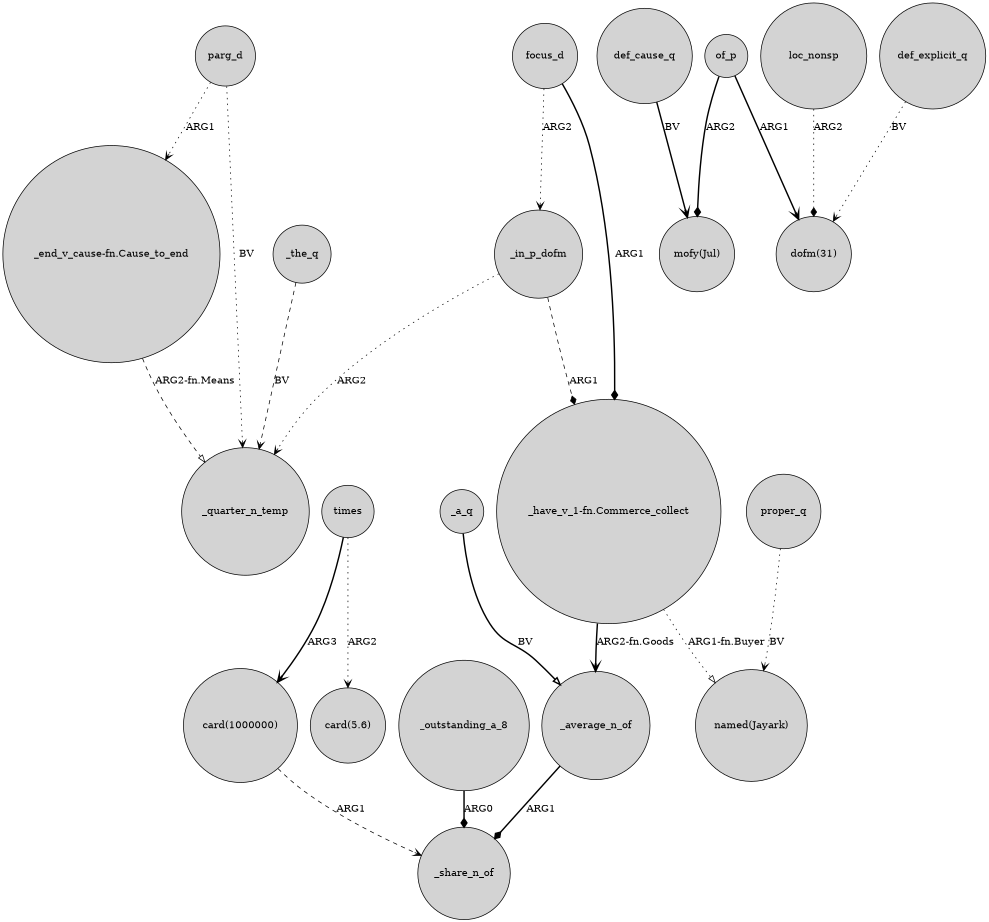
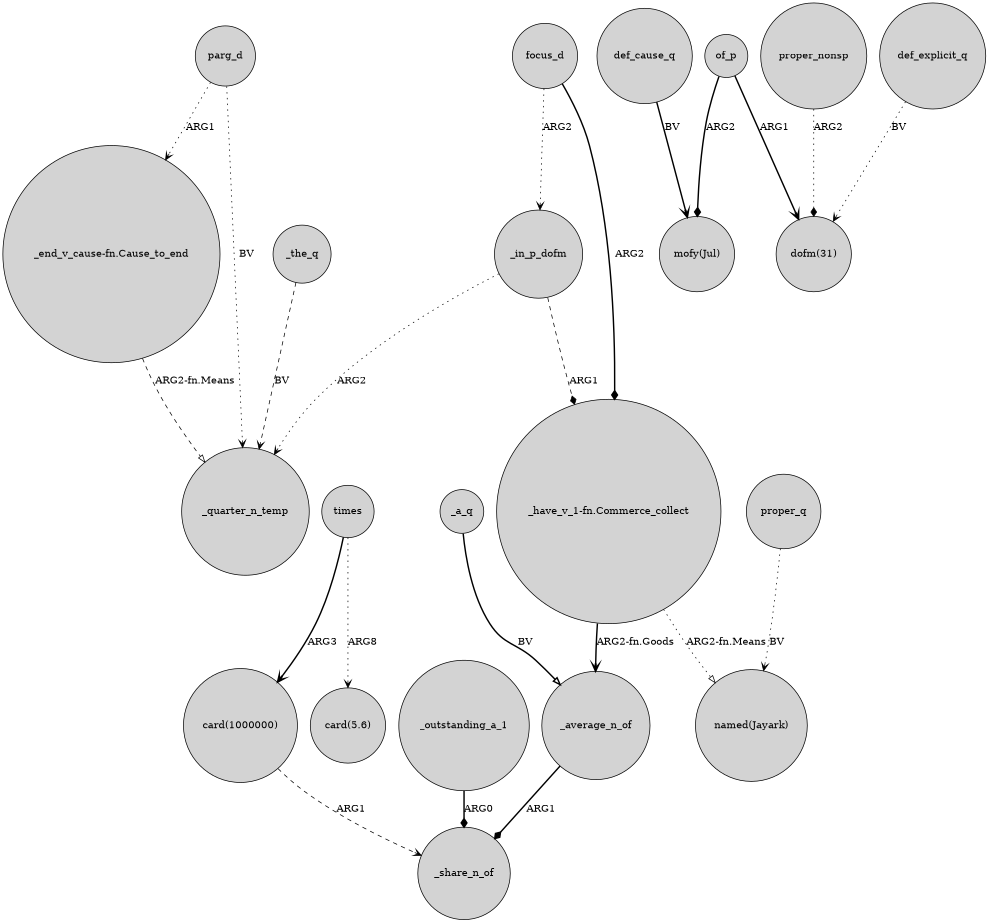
node "loc_nonsp": label "loc_nonsp" -> "proper_nonsp"
edge "focus_d" -> "_have_v_1-fn.Commerce_collect": label "ARG1" -> "ARG2"
edge "times" -> "card(5.6)": label "ARG2" -> "ARG8"
edge "_have_v_1-fn.Commerce_collect" -> "named(Jayark)": label "ARG1-fn.Buyer" -> "ARG2-fn.Means"
node "_outstanding_a_8": label "_outstanding_a_8" -> "_outstanding_a_1"
